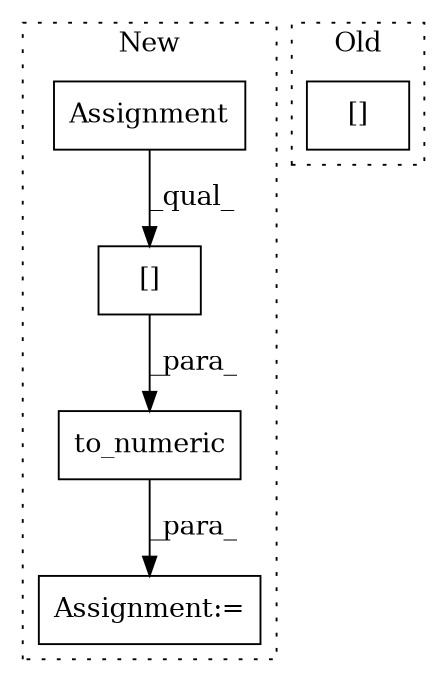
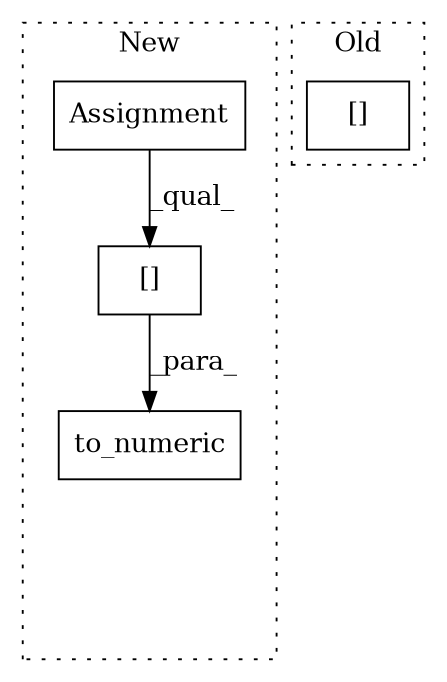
node "Assignment:=": removed
